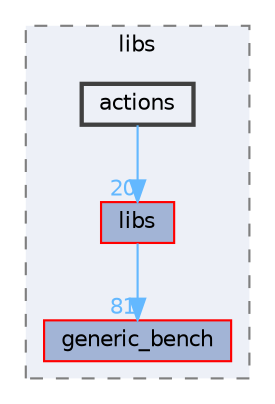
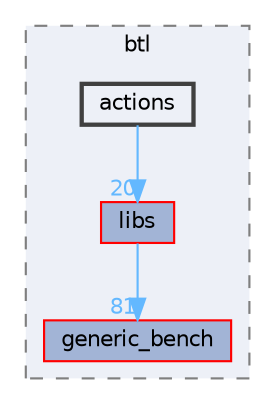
cluster "libs": label "libs" -> "btl"
